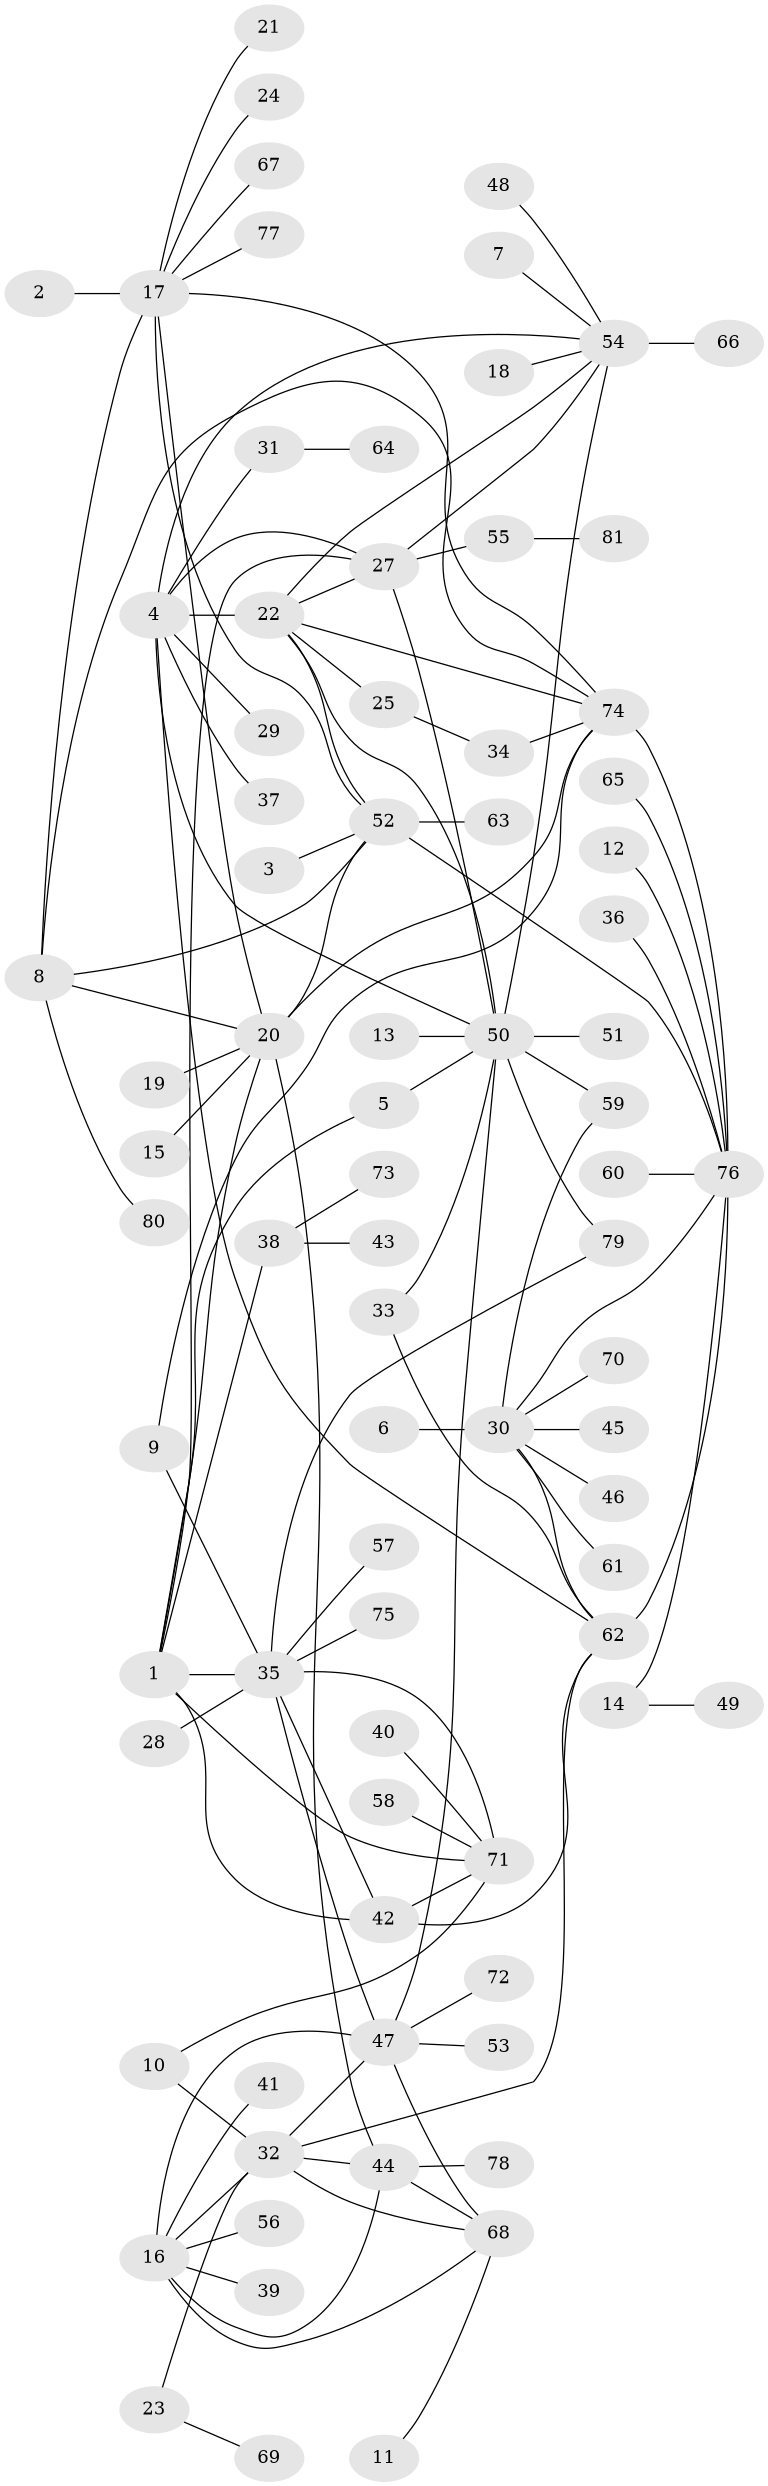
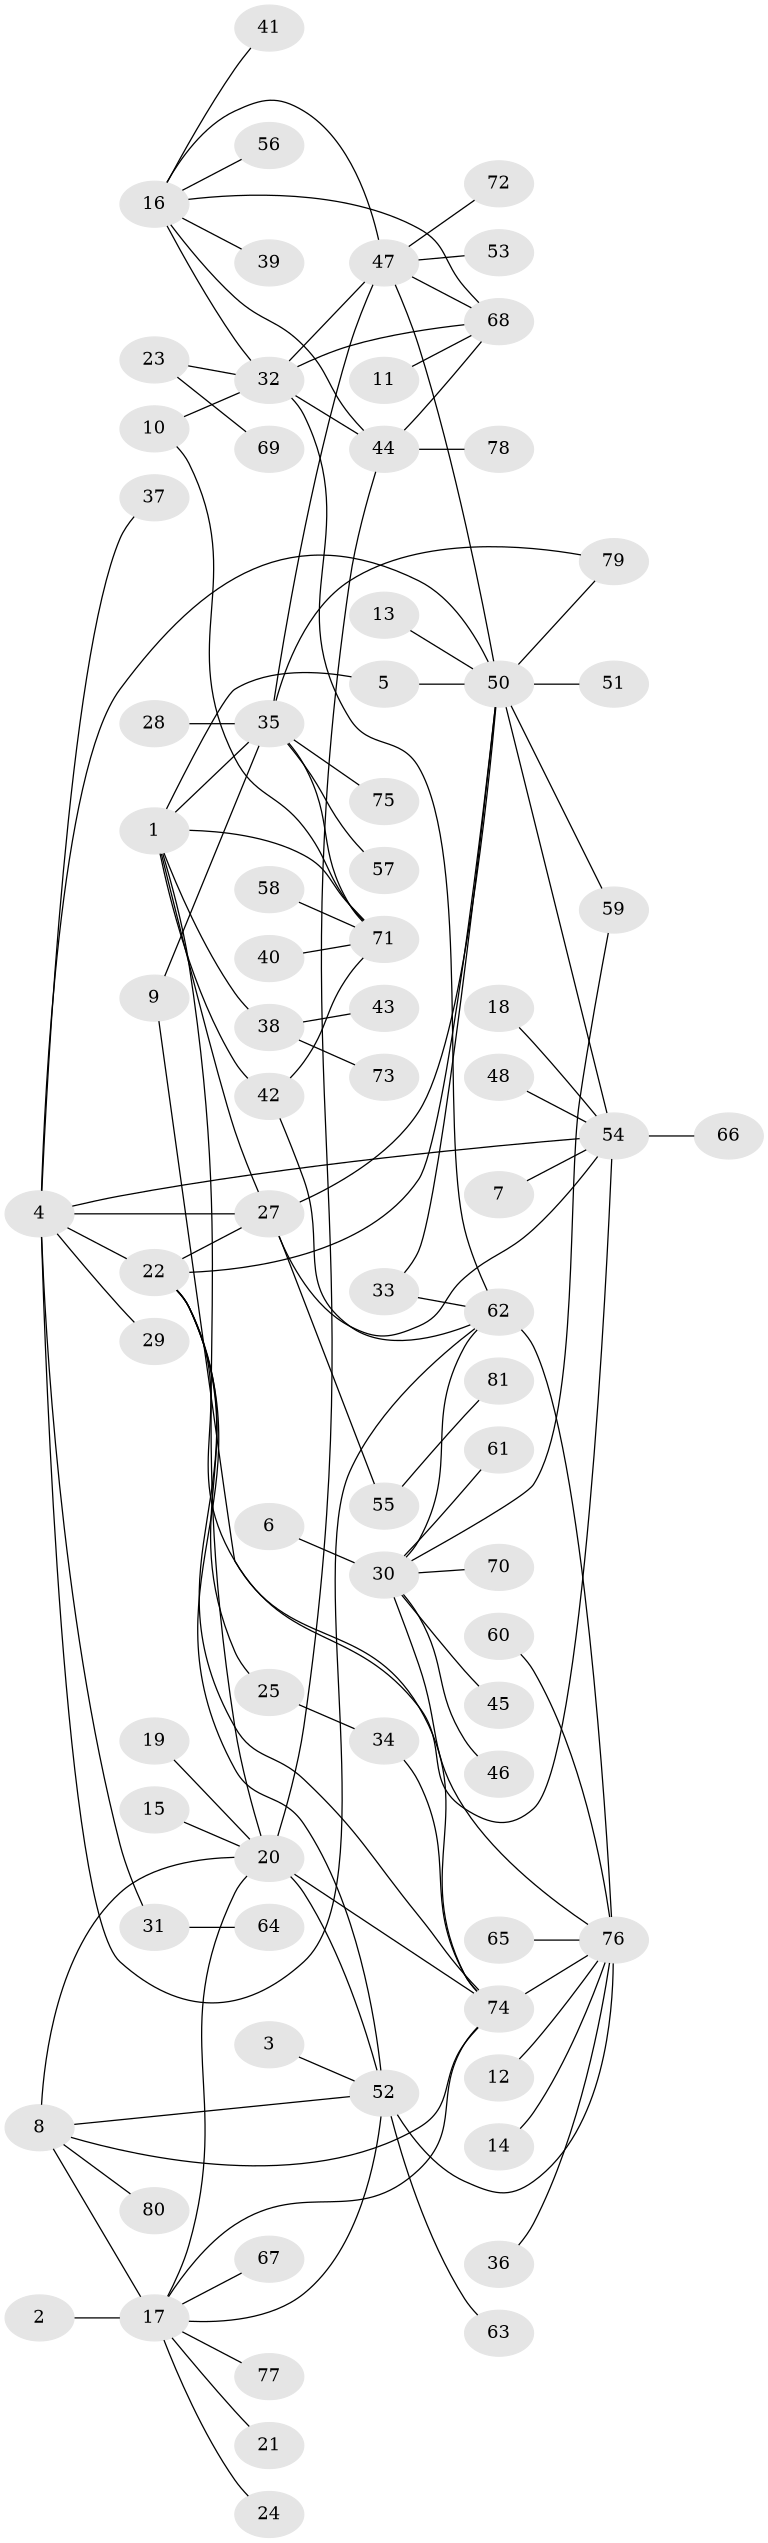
node "49": removed
edge "35" -- "42": removed
